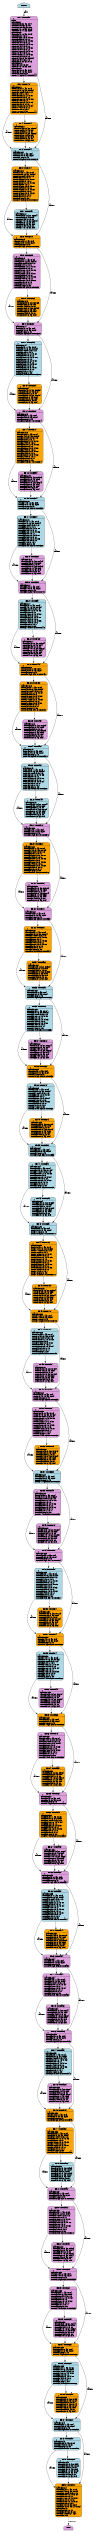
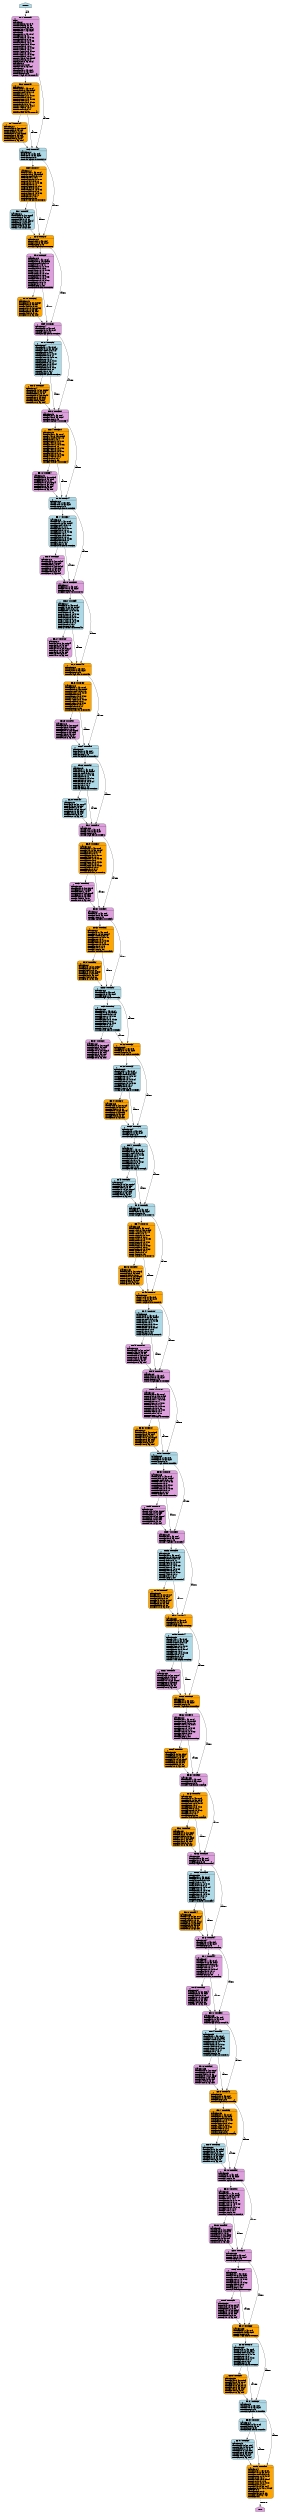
edge "BB 37 (0000861c)" -> "BB 36 (0000863c)": removed
node "BB 67 (00008a08)": fillcolor plum -> orange
